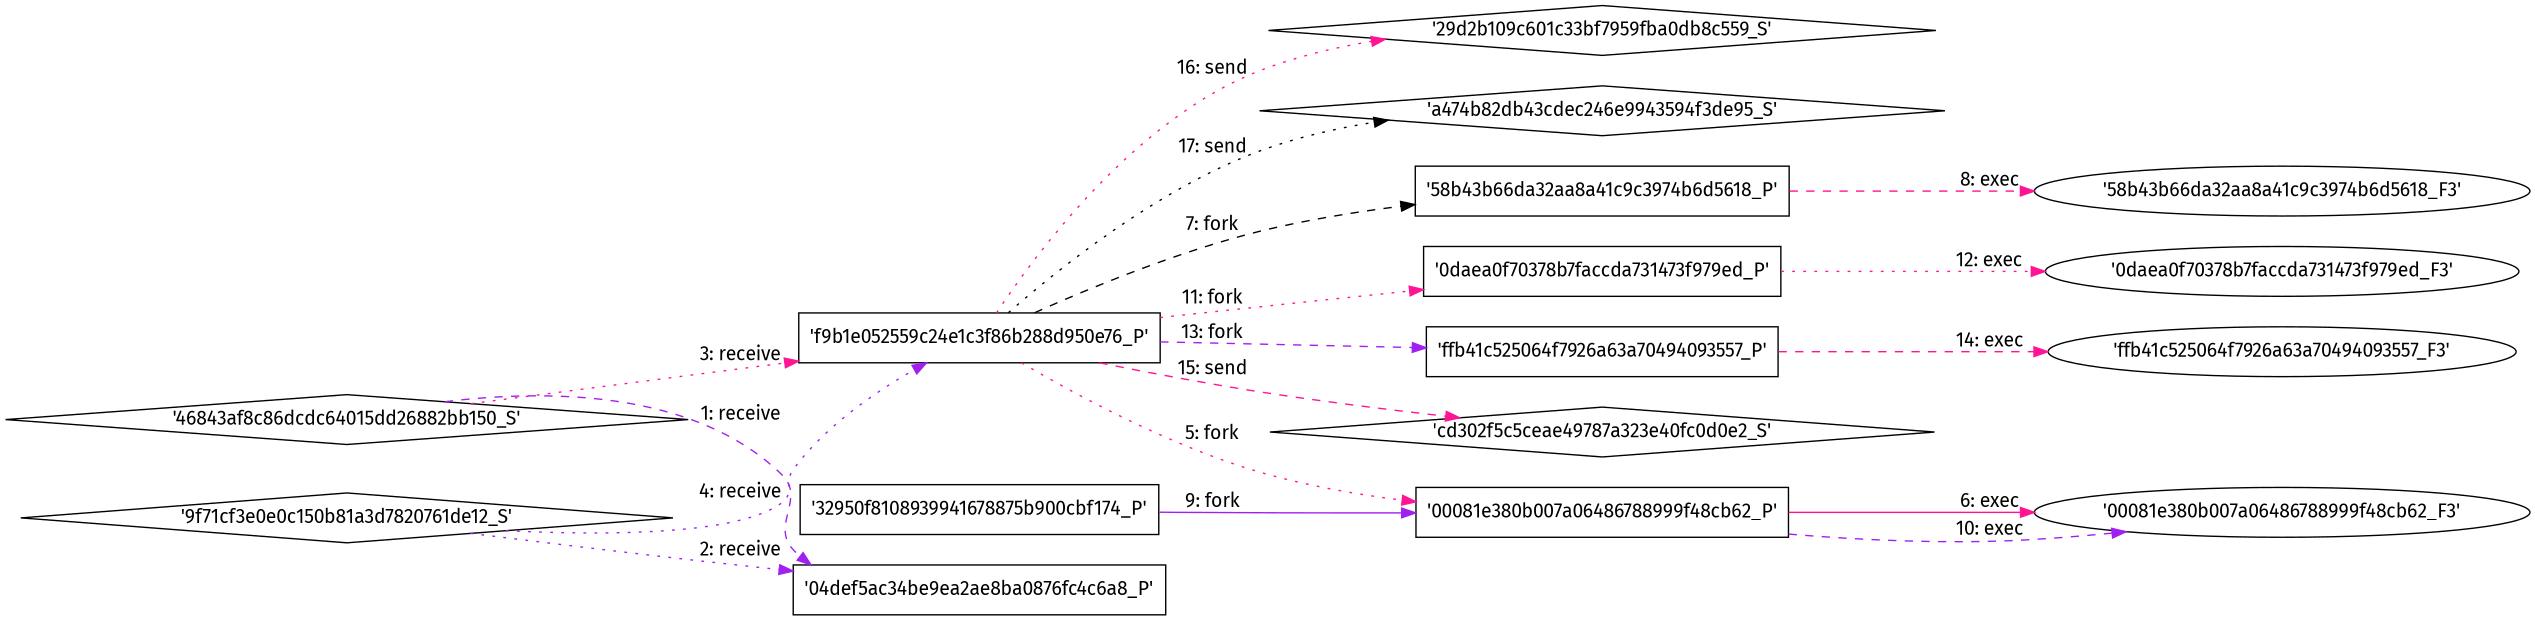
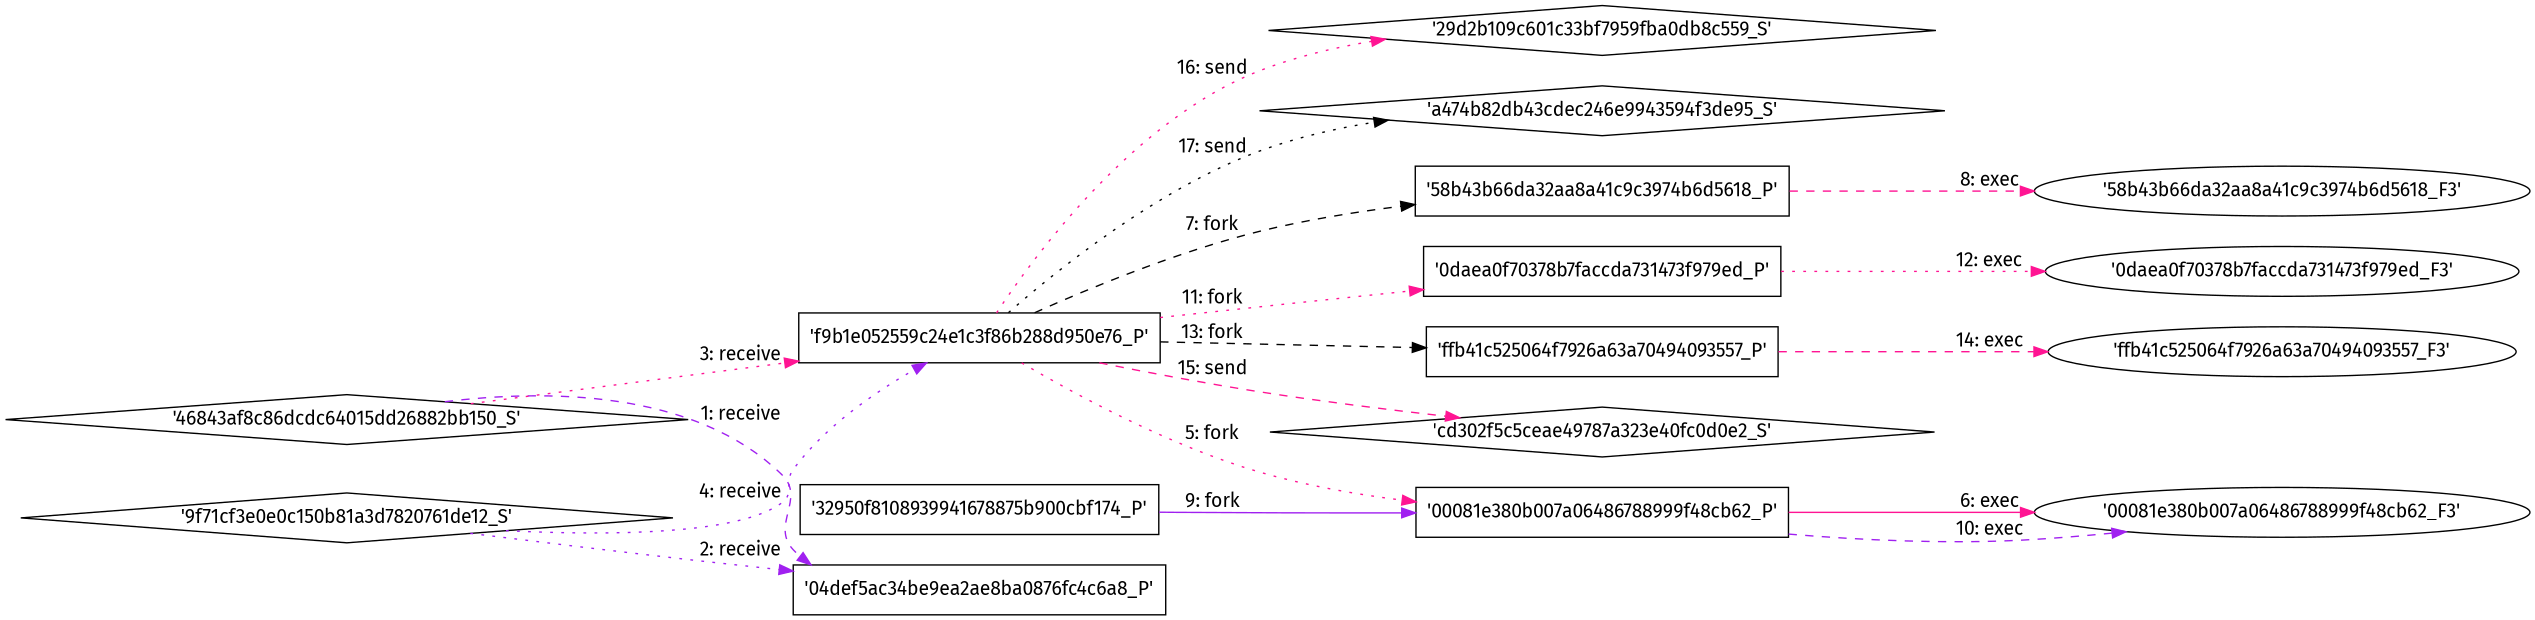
edge "'f9b1e052559c24e1c3f86b288d950e76_P'" -> "'ffb41c525064f7926a63a70494093557_P'": color purple -> black
